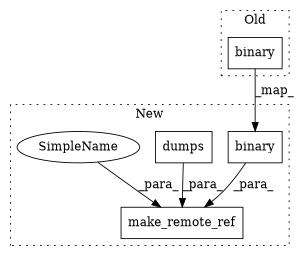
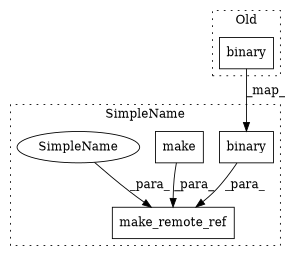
cluster "New": label "New" -> "SimpleName"
node "dumps": label "dumps" -> "make"
